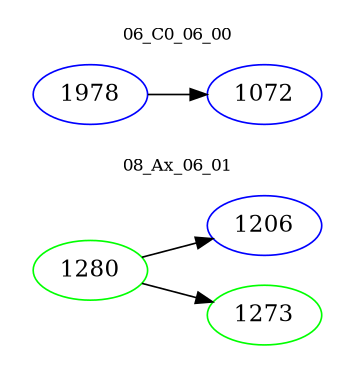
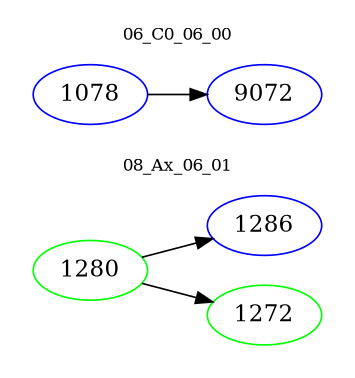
node "1978": label "1978" -> "1078"
node "1072": label "1072" -> "9072"
node "1206": label "1206" -> "1286"
node "1273": label "1273" -> "1272"
